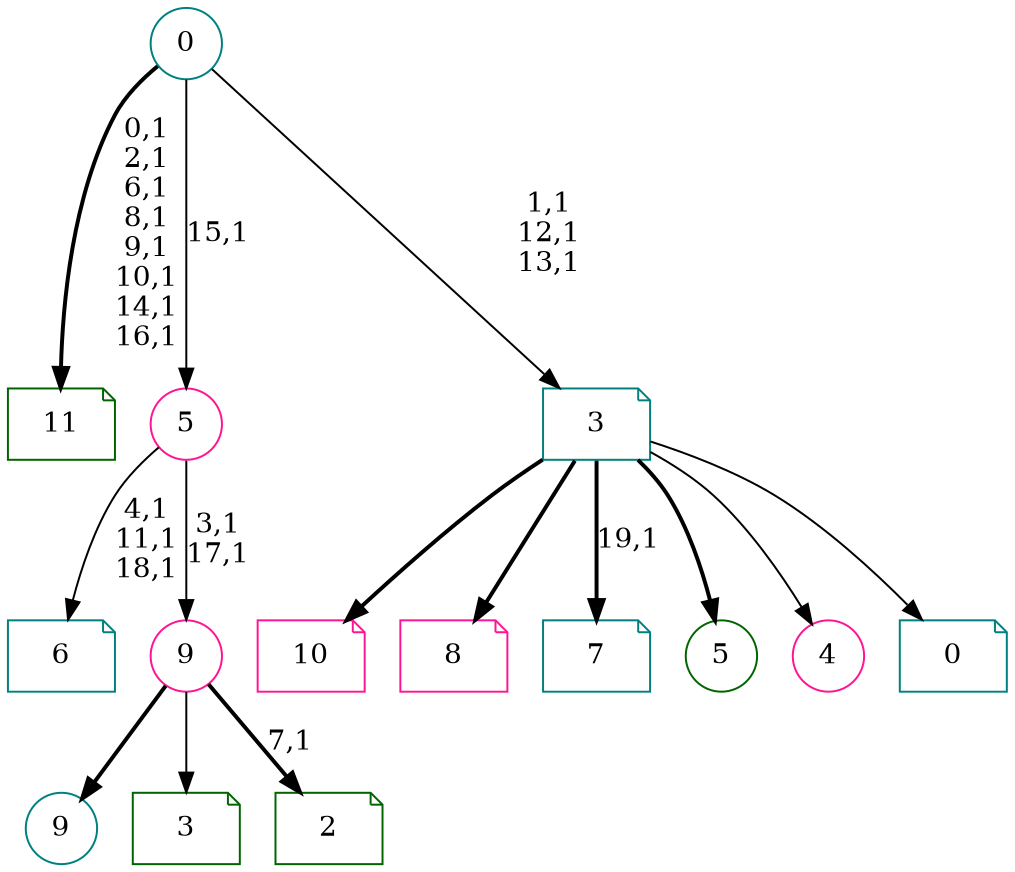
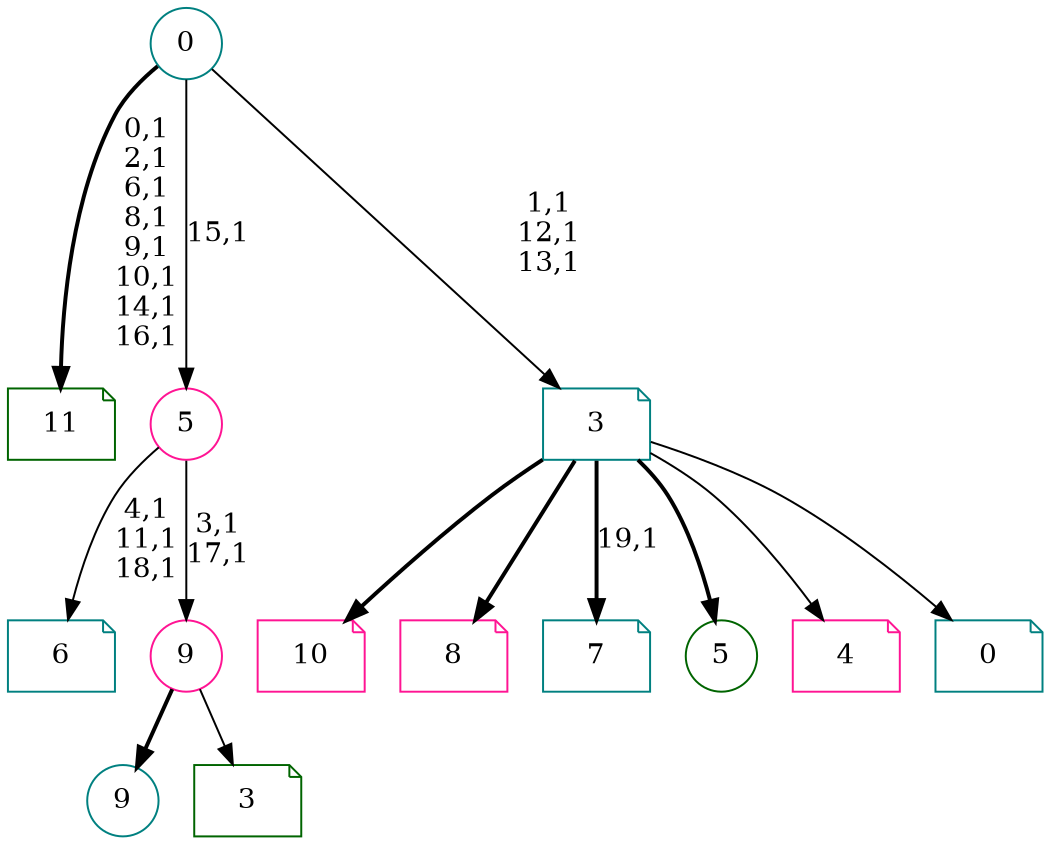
node "4": shape circle -> note
node "2": removed
